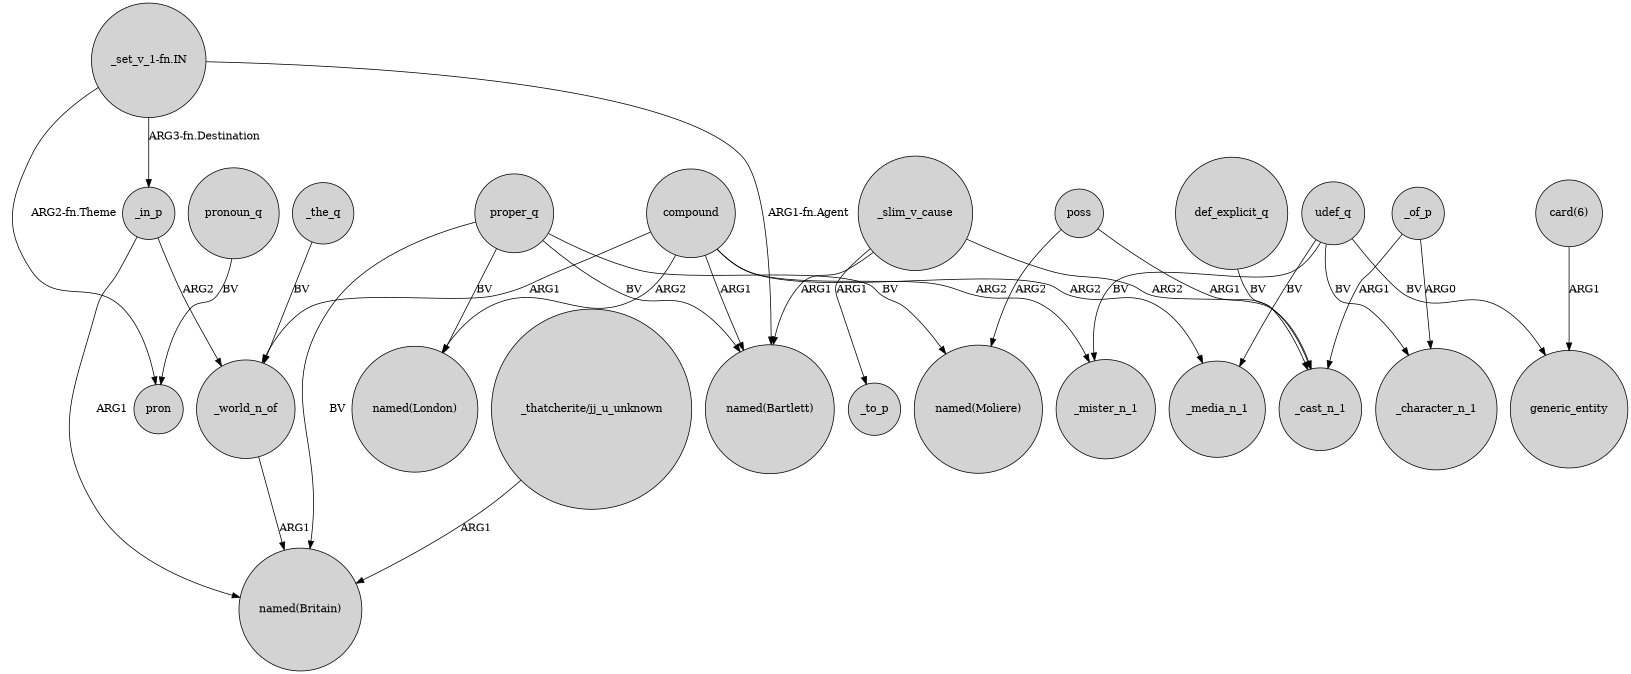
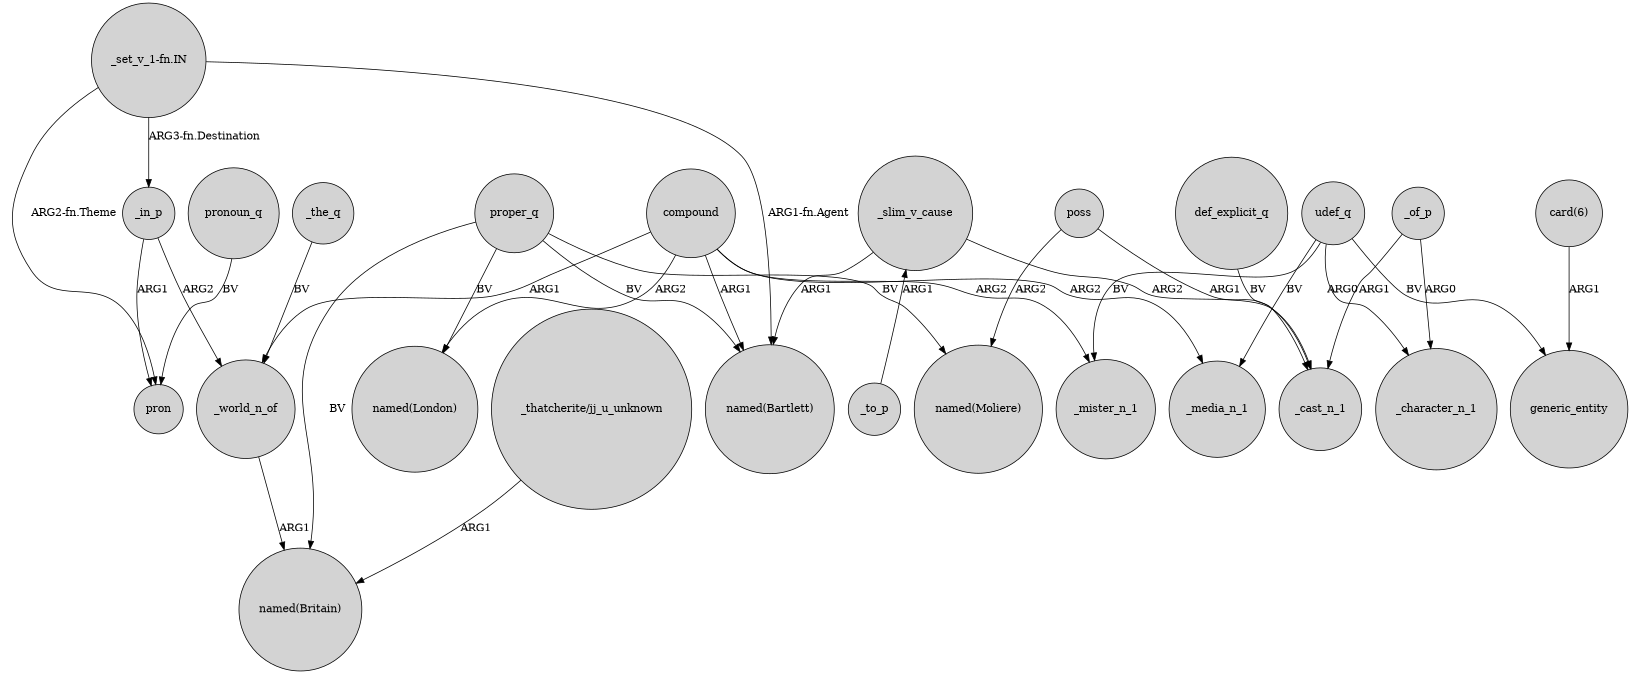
edge "udef_q" -> "_character_n_1": label "BV" -> "ARG0"
edge "_slim_v_cause" -> "_to_p": reversed
edge "_in_p" -> "named(Britain)": now "_in_p" -> "pron"
